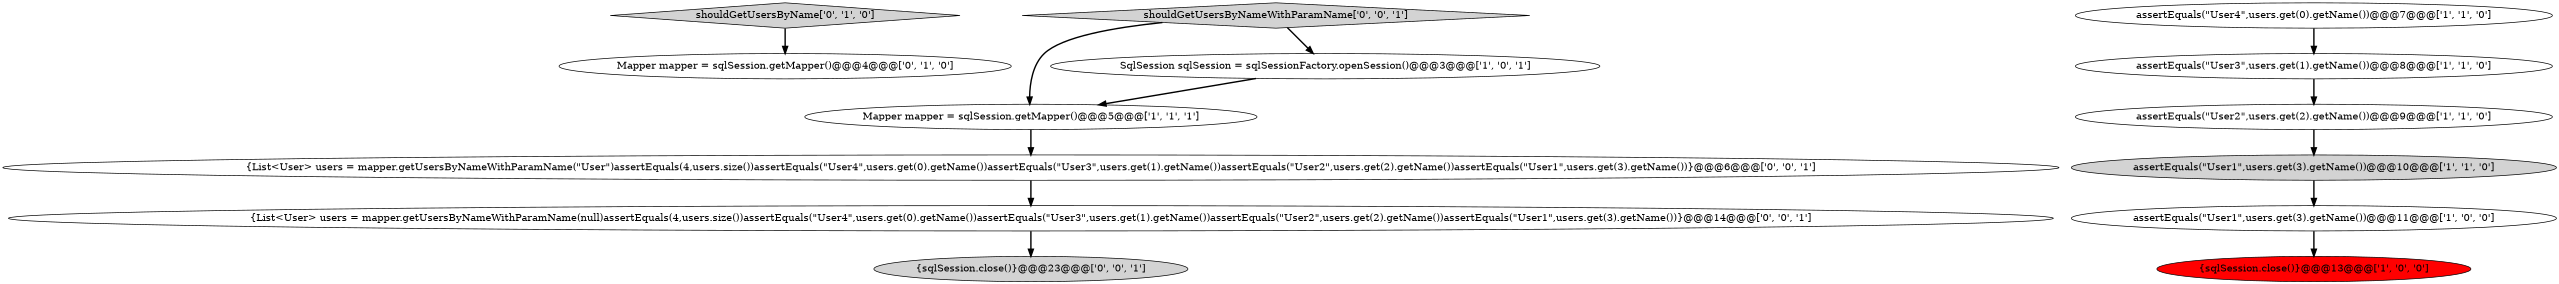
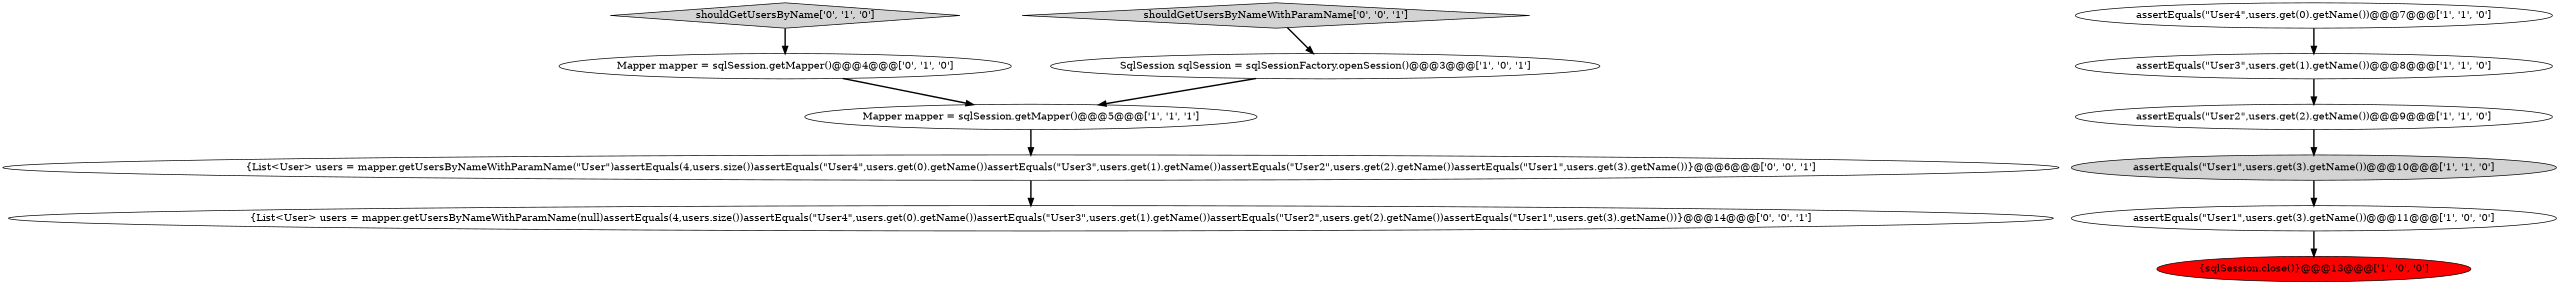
edge "shouldGetUsersByNameWithParamName['0', '0', '1']" -> "Mapper mapper = sqlSession.getMapper()@@@5@@@['1', '1', '1']": now "Mapper mapper = sqlSession.getMapper()@@@4@@@['0', '1', '0']" -> "Mapper mapper = sqlSession.getMapper()@@@5@@@['1', '1', '1']"
node "{sqlSession.close()}@@@23@@@['0', '0', '1']": removed
